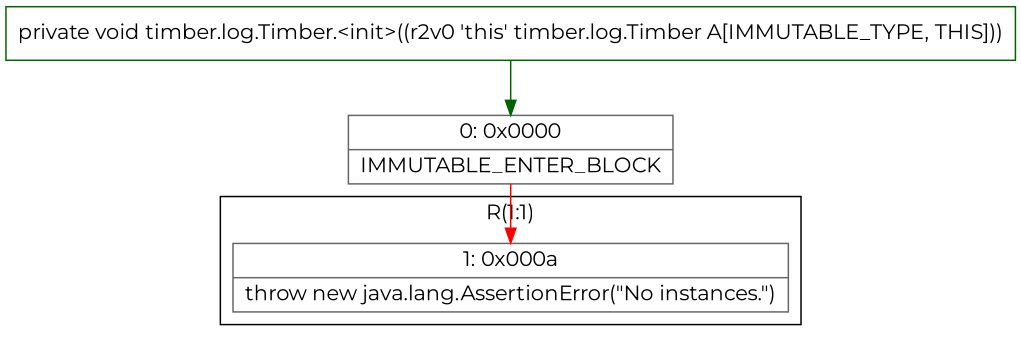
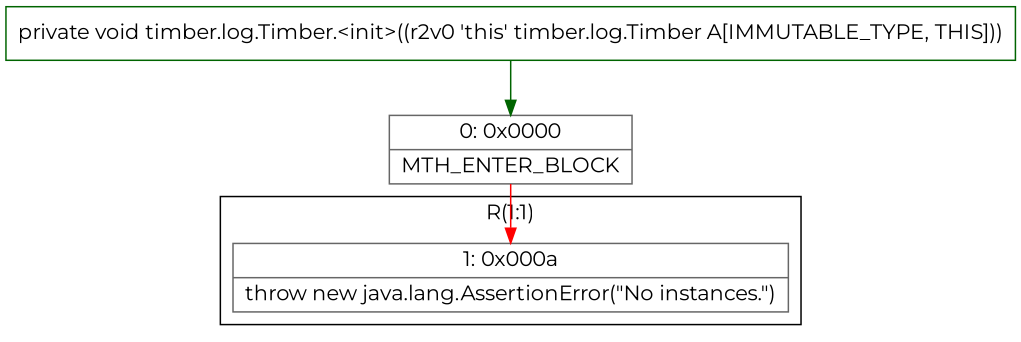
node "0: 0x0000": text "IMMUTABLE_ENTER_BLOCK" -> "MTH_ENTER_BLOCK"
